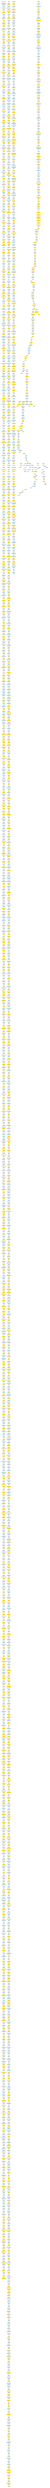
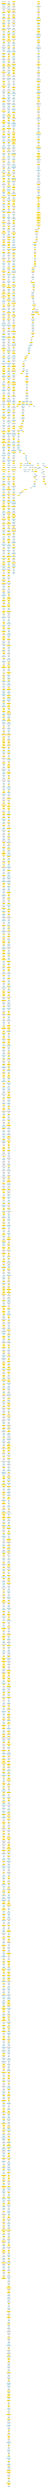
node "0x00402209 movb $0x4<UINT8>, %bl": fillcolor lightgrey -> gold
